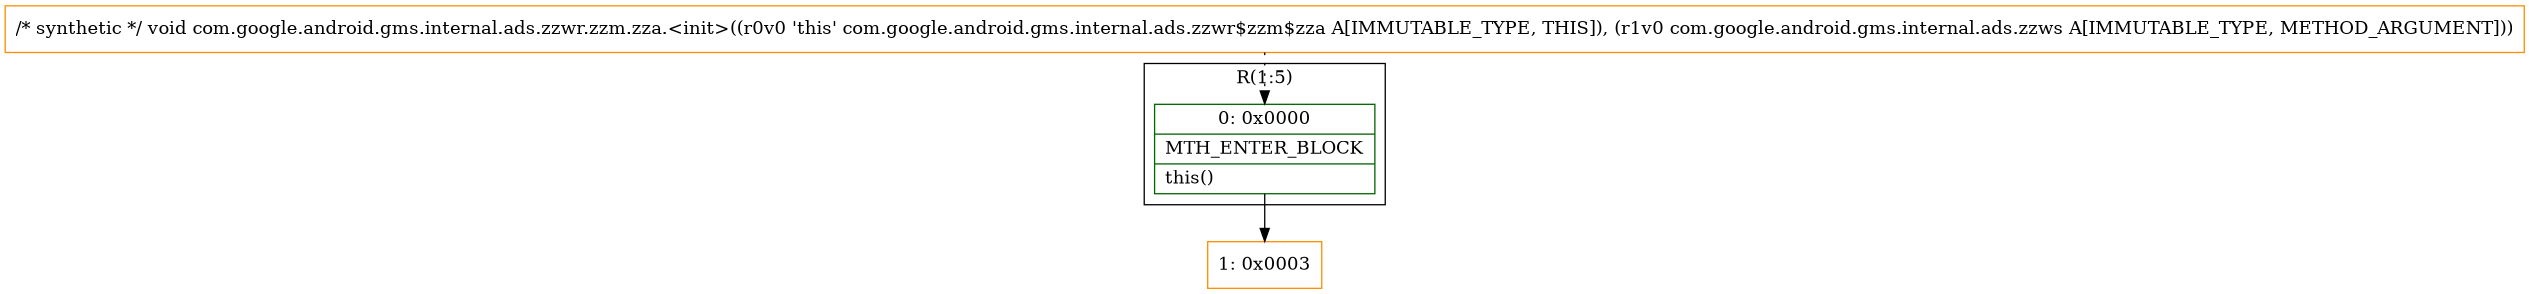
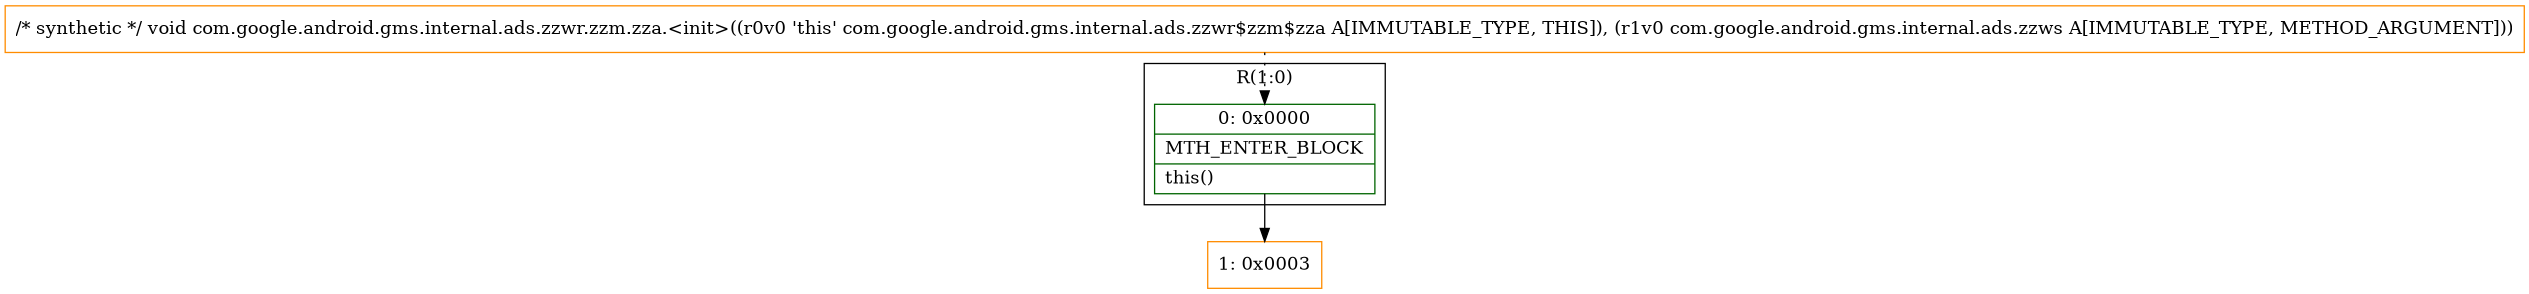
cluster "R(1:5)": label "R(1:5)" -> "R(1:0)"
